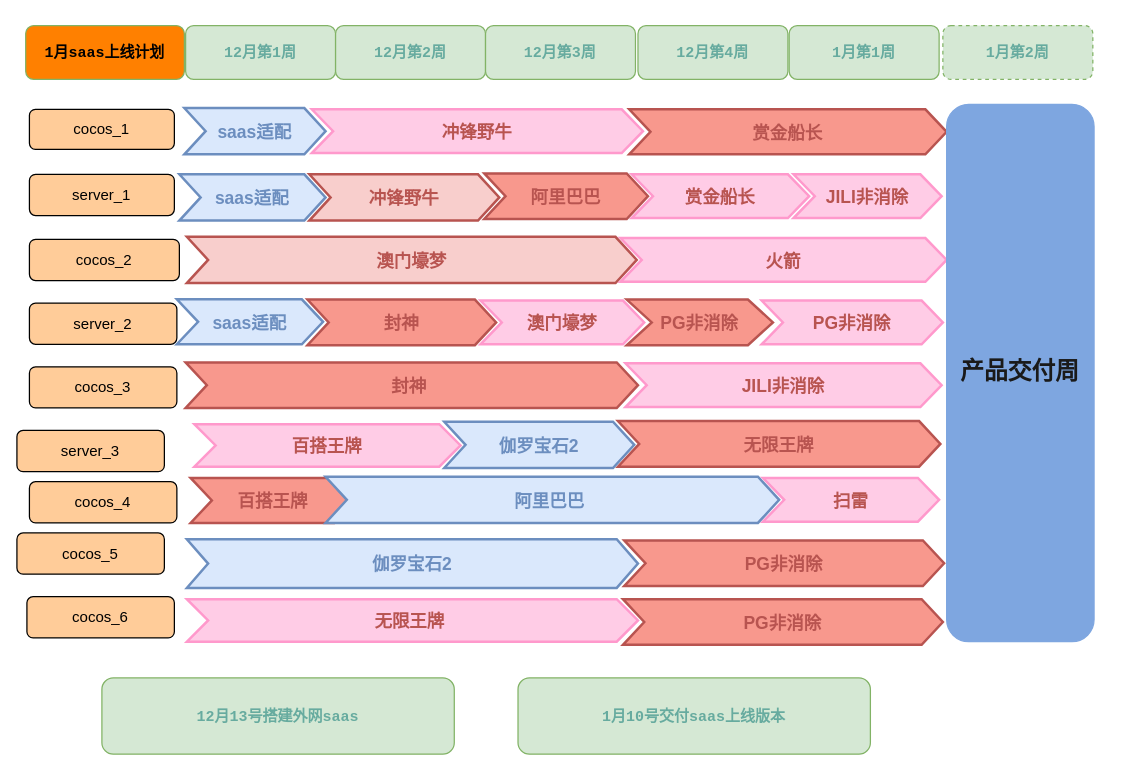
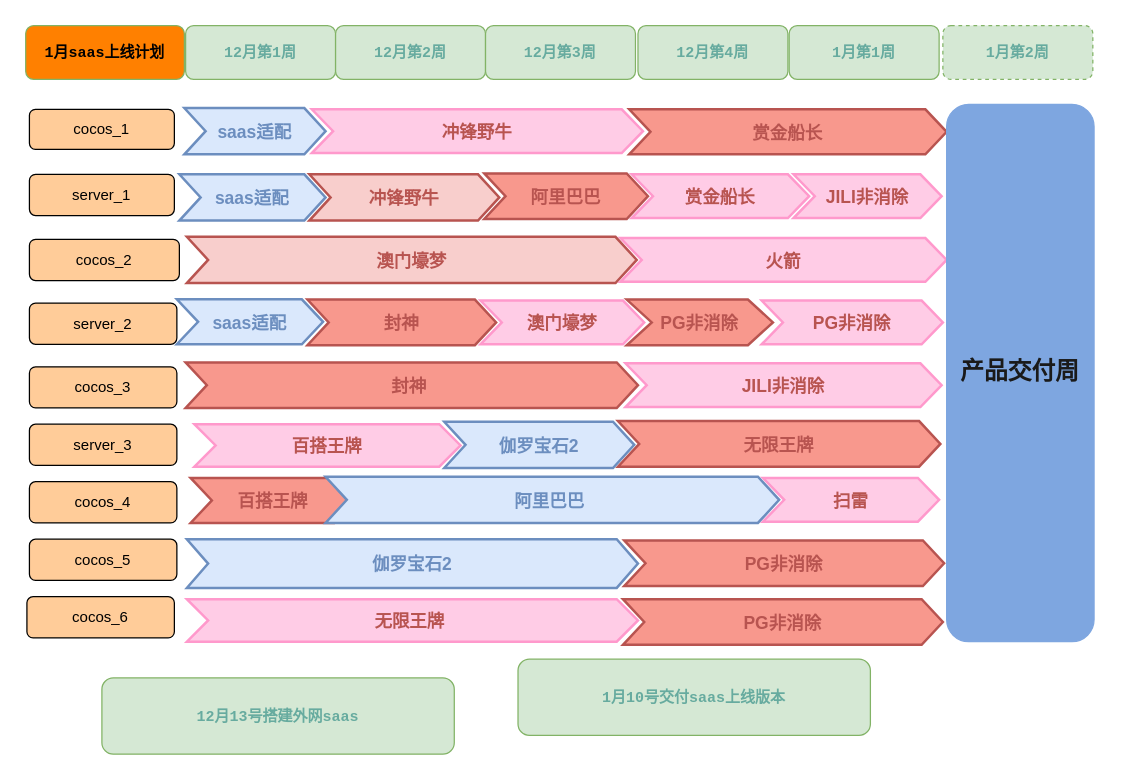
node "server_3": moved (91, 451) -> (103, 445)
node "cocos_5": moved (91, 554) -> (103, 560)
node "1月10号交付saas上线版本": moved (694, 716) -> (694, 698)
